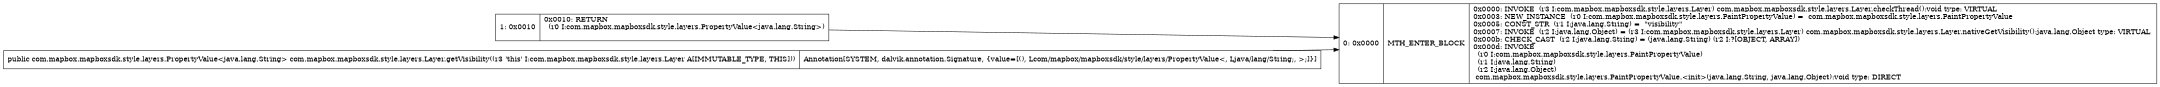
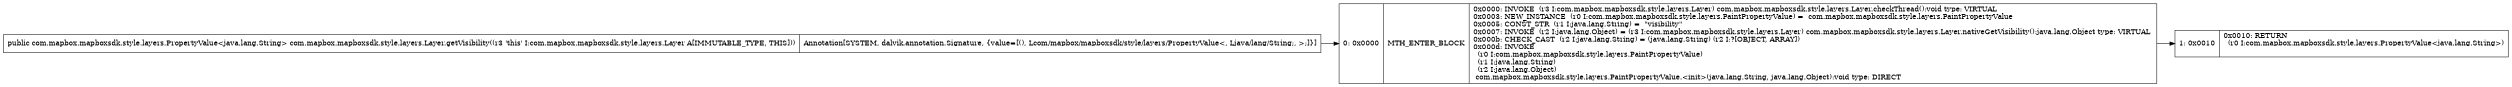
edge "1: 0x0010" -> "0: 0x0000": reversed
